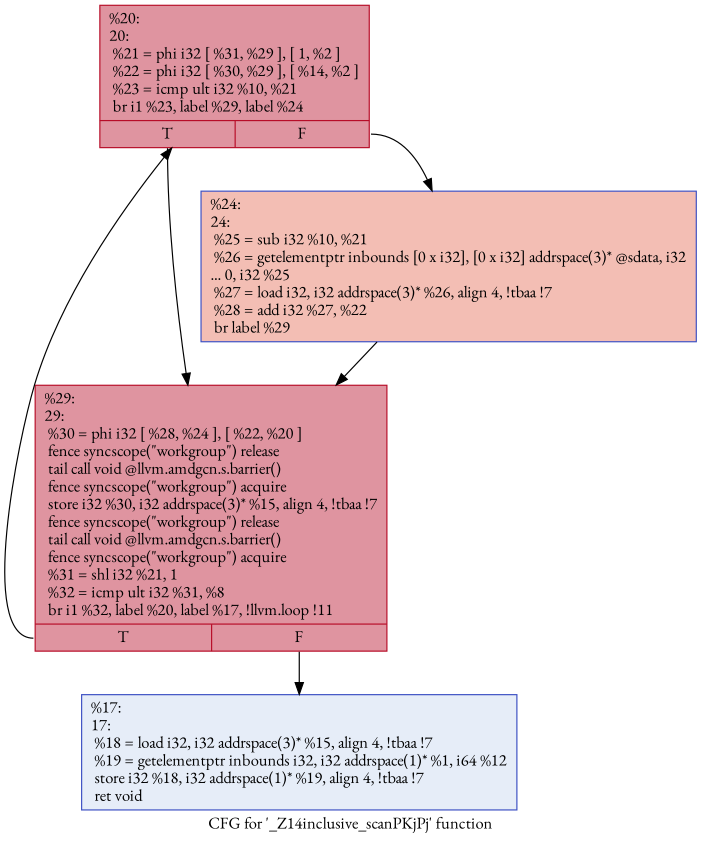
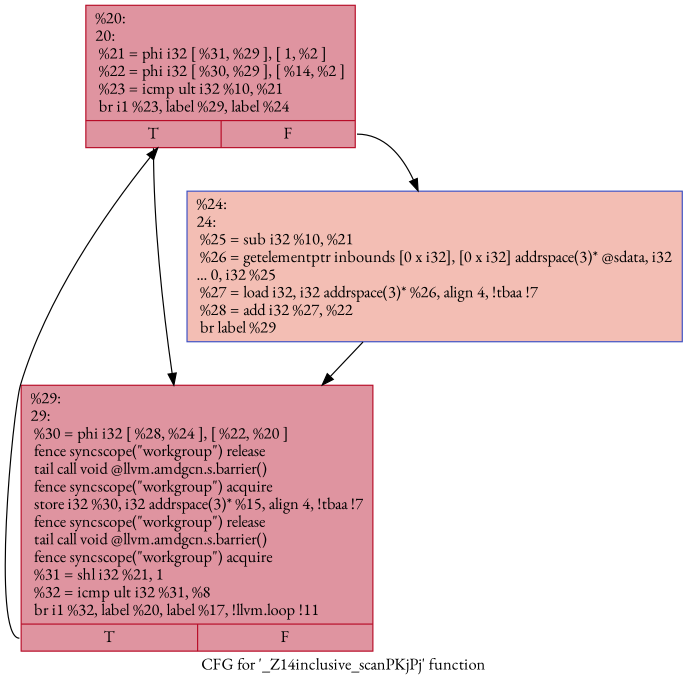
node "%17:": removed
